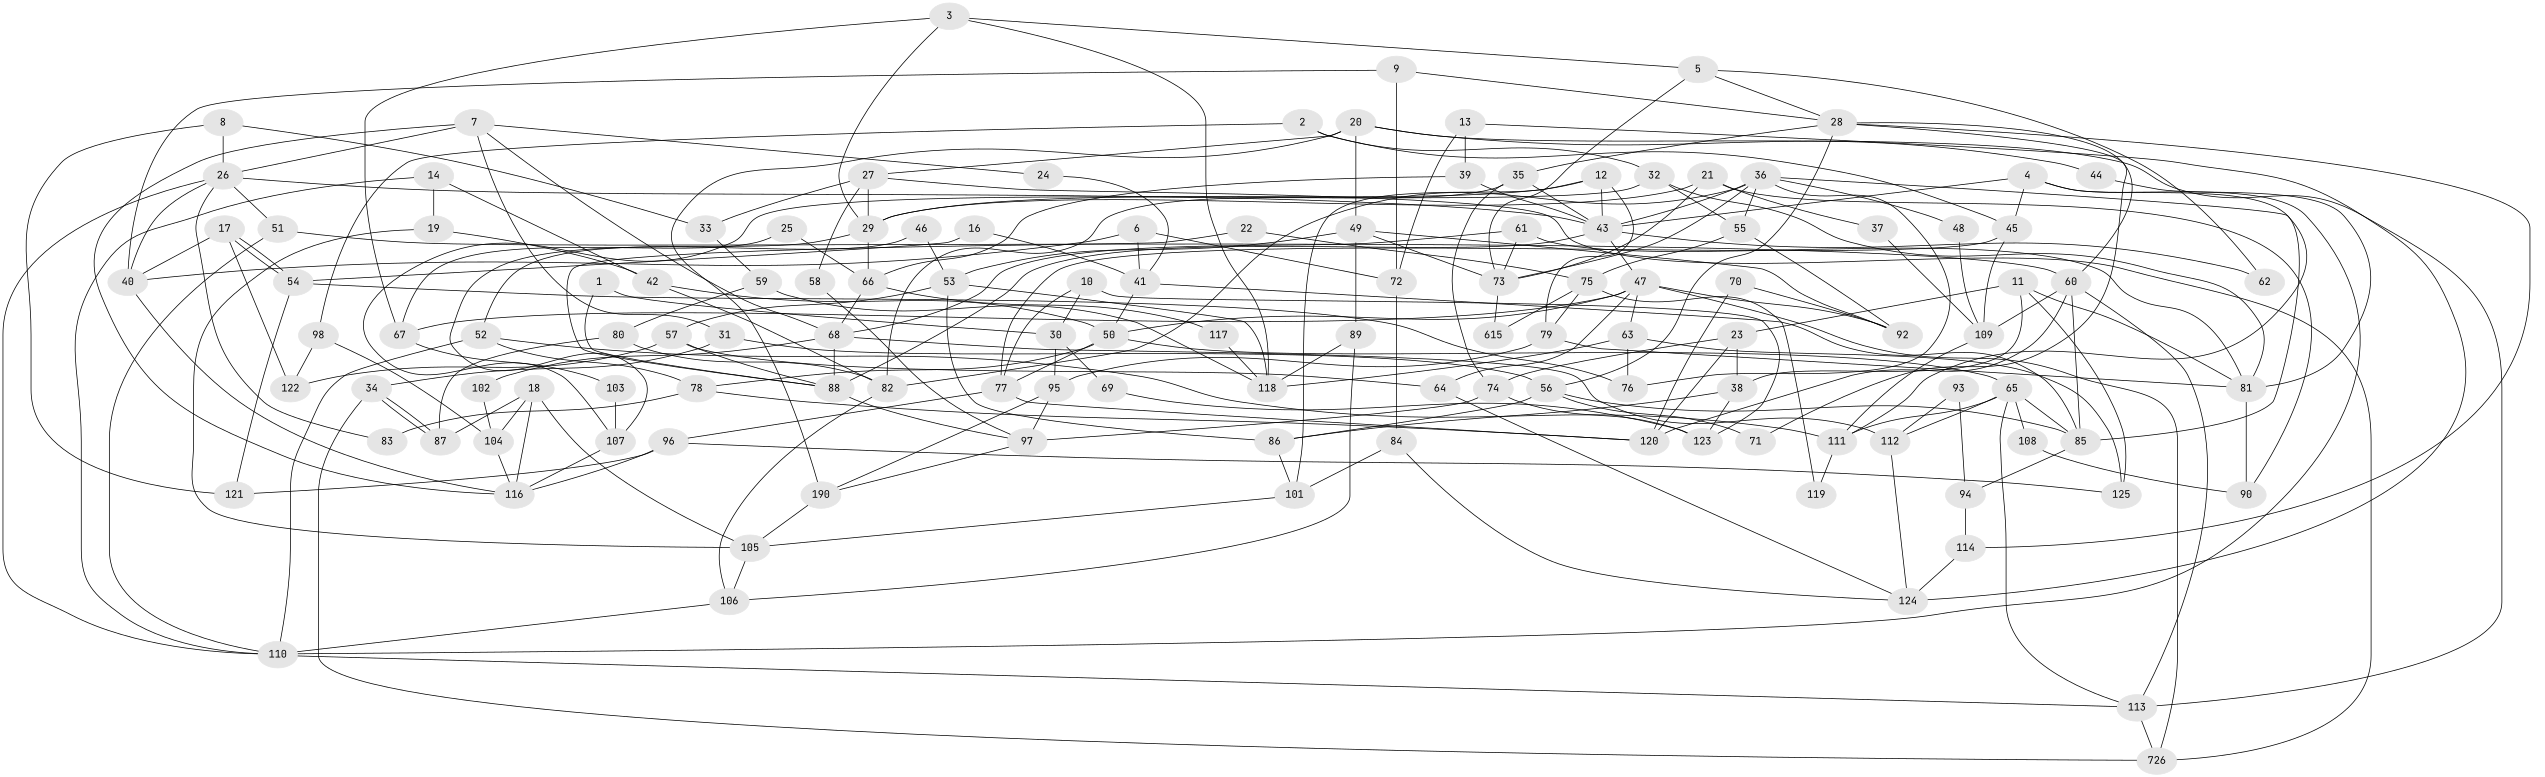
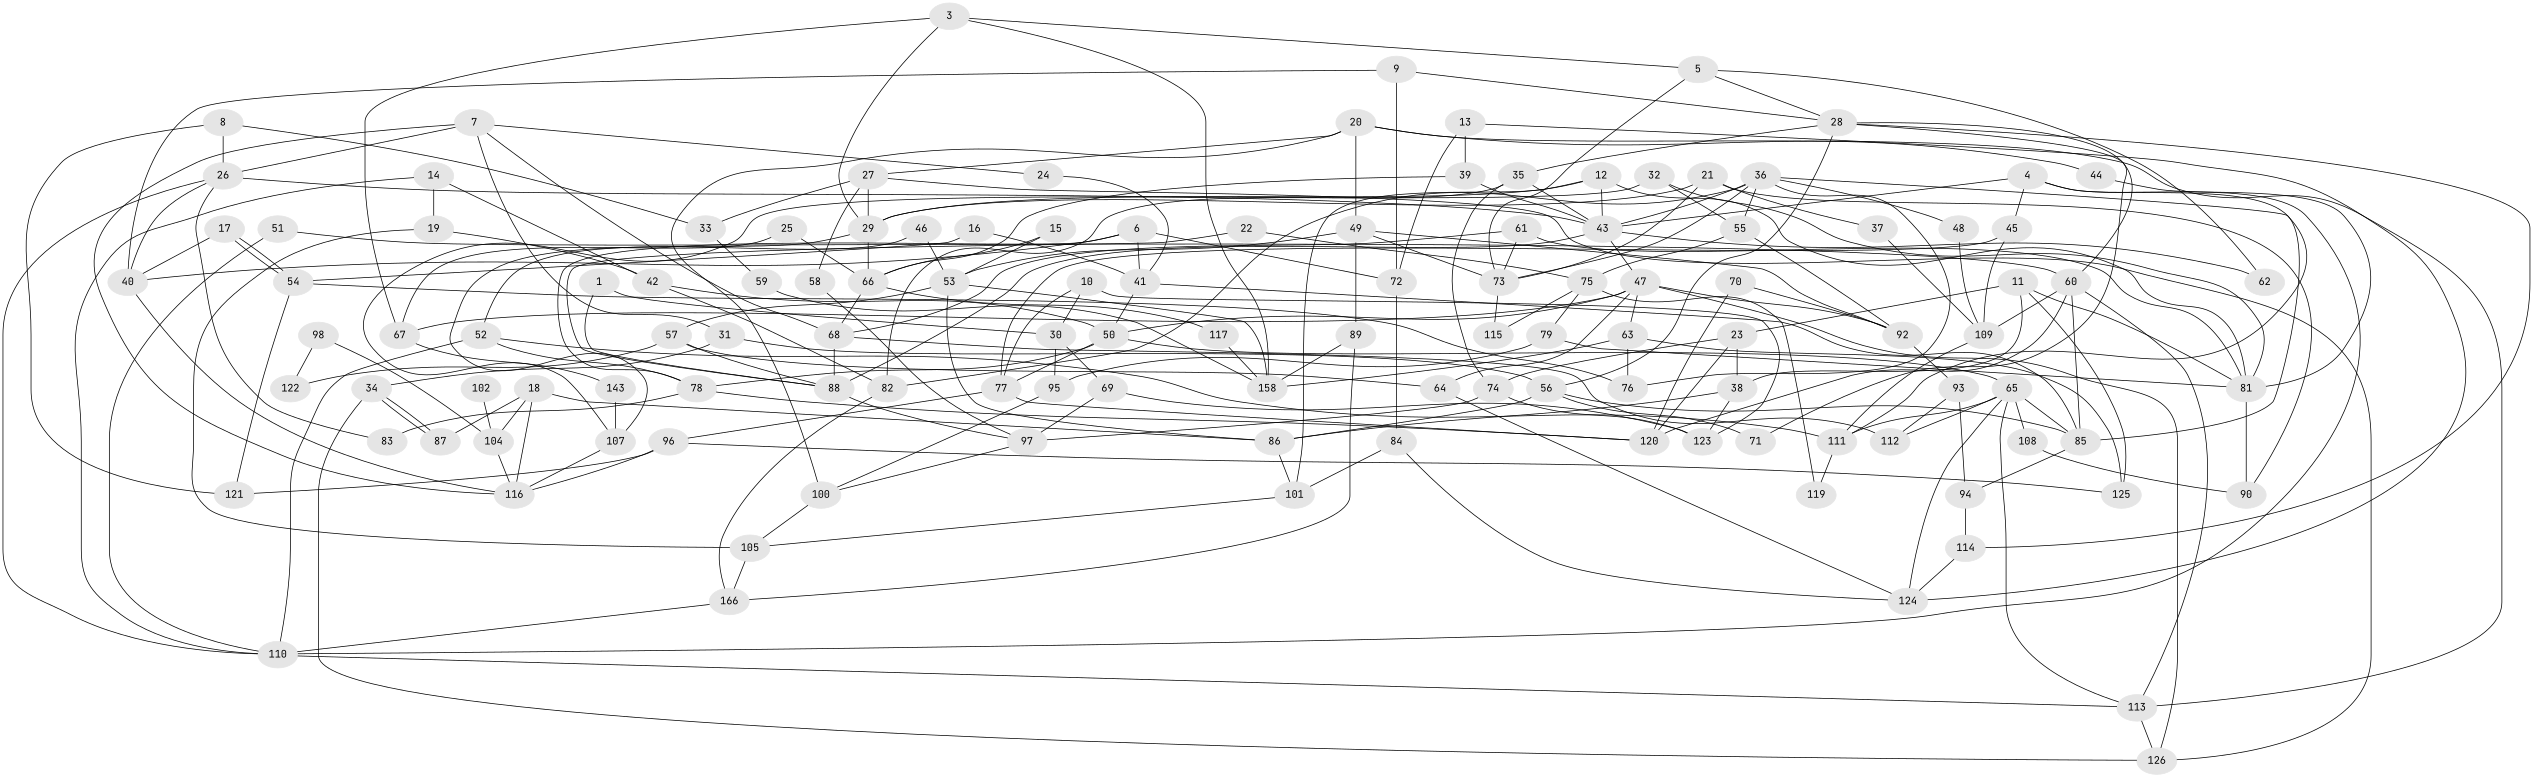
node "2": removed
edge "26" -- "51": removed
node "15": added
edge "6" -- "78": added
edge "12" -- "79": now "12" -- "81"
edge "17" -- "122": removed
node "80": removed
node "615": label "615" -> "115"
edge "68" -- "102": removed
edge "92" -- "93": added
node "103": label "103" -> "143"
node "118": label "118" -> "158"
edge "95" -- "97": now "69" -- "97"
edge "18" -- "105": now "18" -- "86"
node "190": label "190" -> "100"
edge "112" -- "124": now "65" -- "124"
node "106": label "106" -> "166"
node "726": label "726" -> "126"
